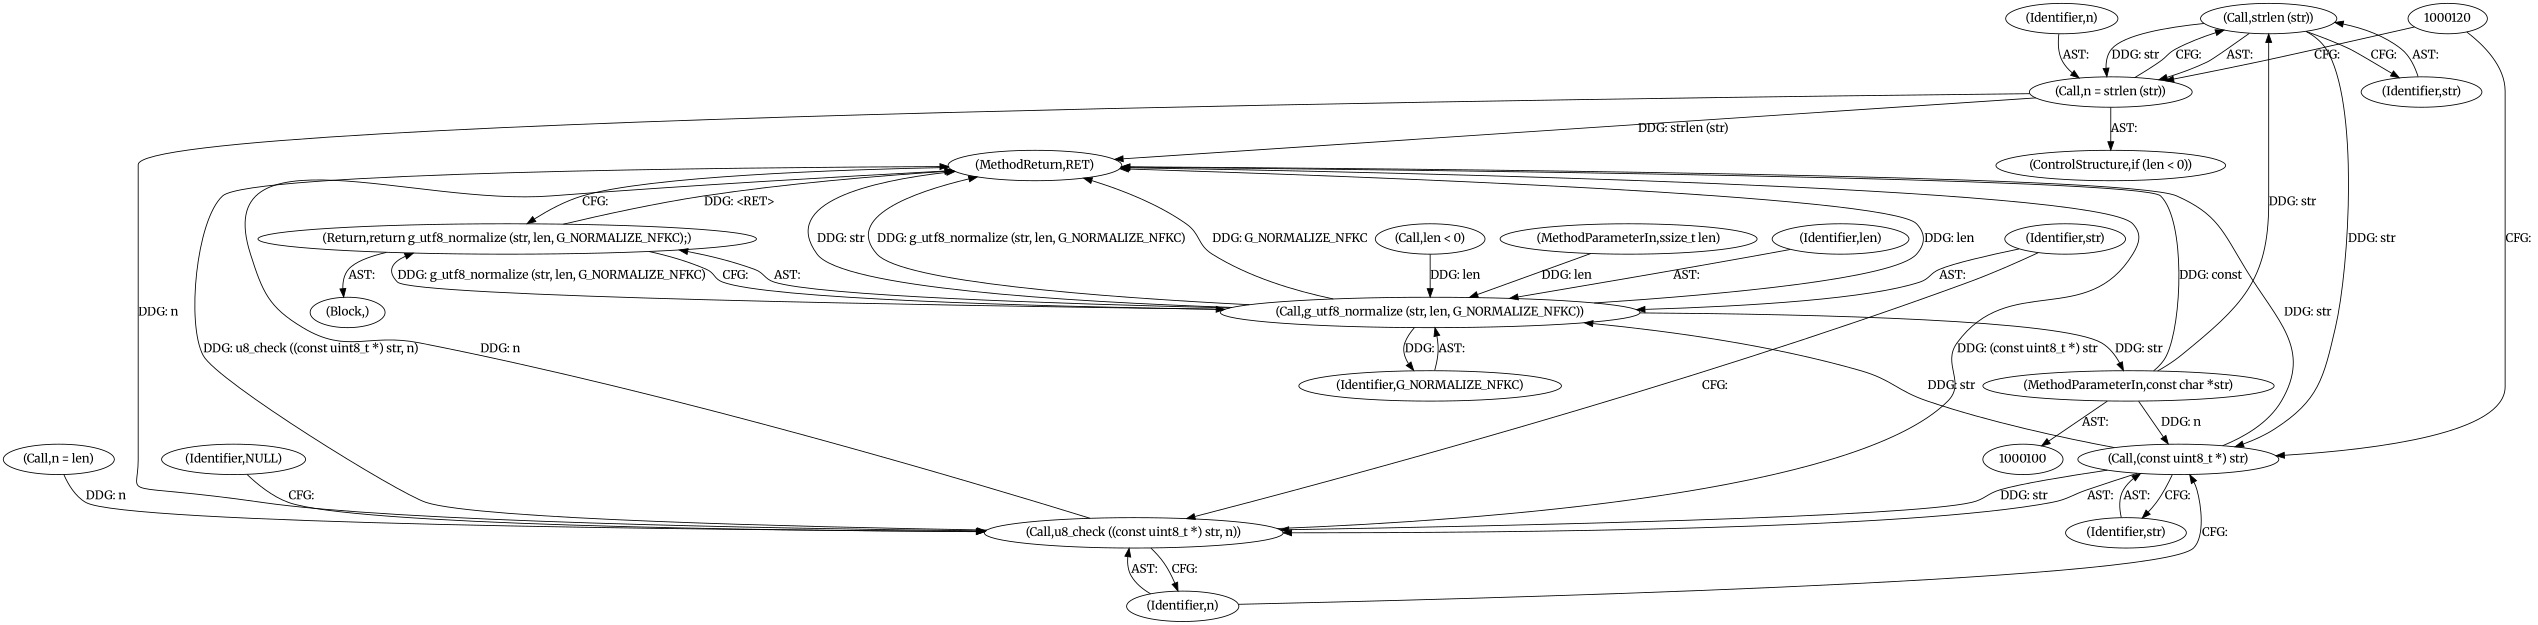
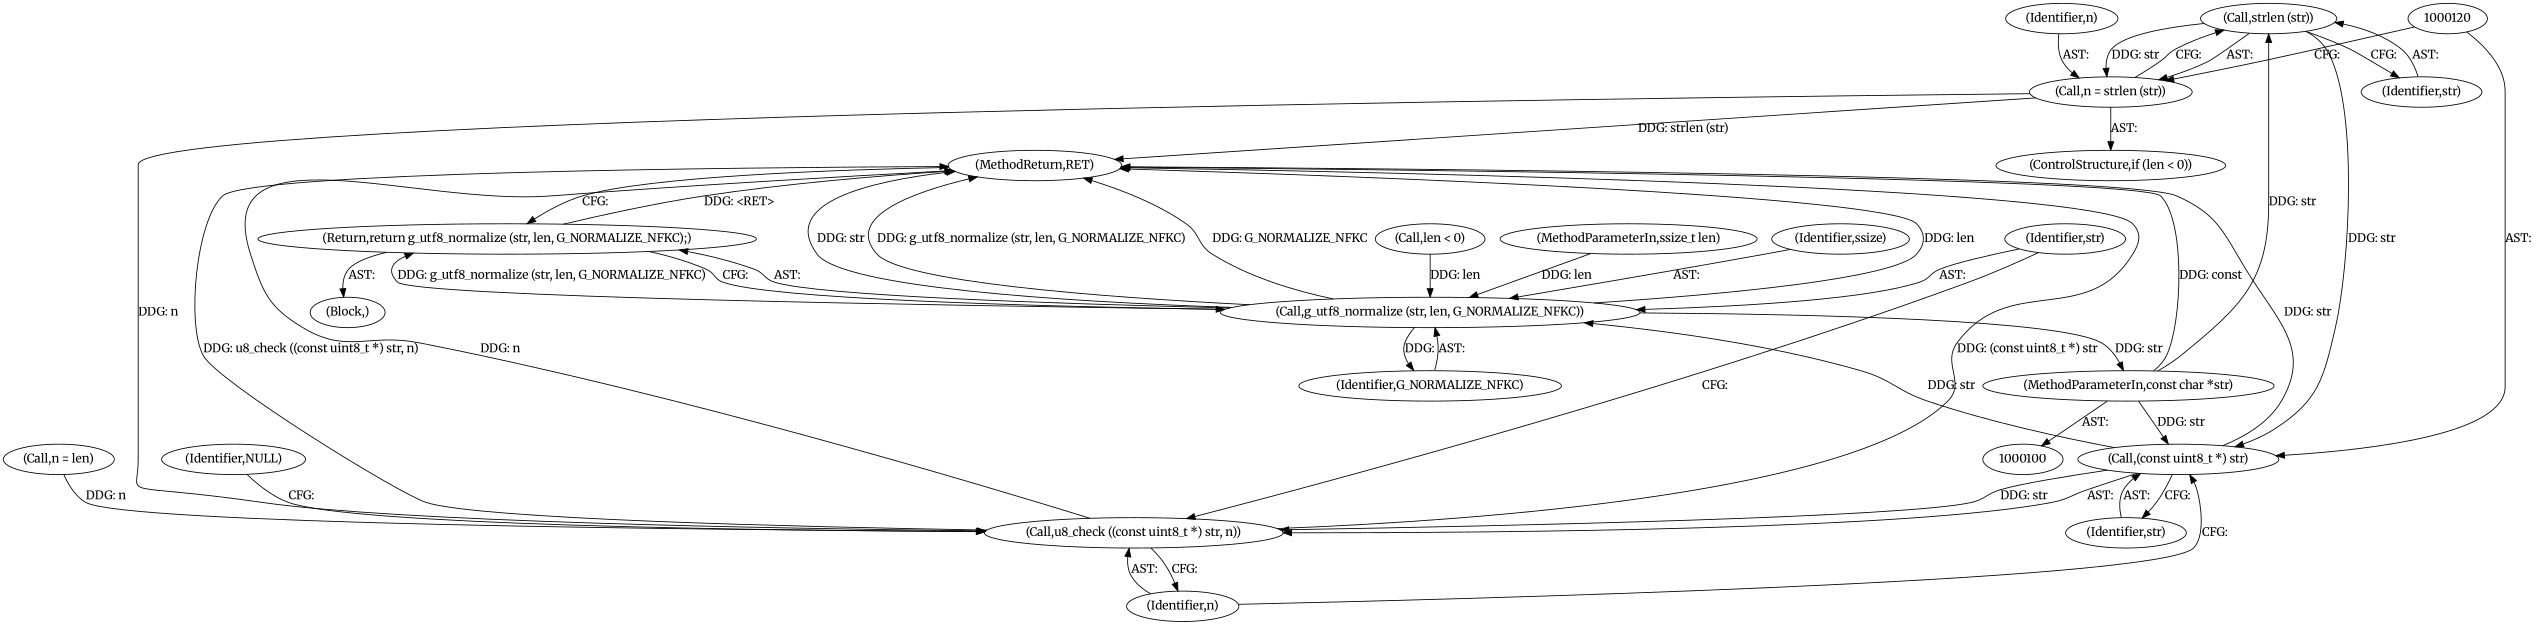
node "(Identifier,len)": label "(Identifier,len)" -> "(Identifier,ssize)"
edge "1000120" -> "(Call,(const uint8_t *) str)": label "CFG: " -> "AST: "
edge "(MethodParameterIn,const char *str)" -> "(Call,(const uint8_t *) str)": label "DDG: n" -> "DDG: str"
